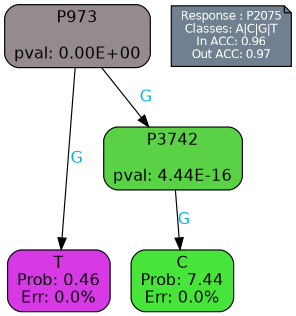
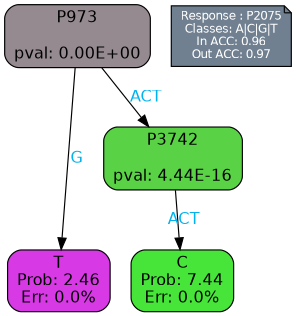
edge "P973 pval: 0.00E+00" -> "P3742 pval: 4.44E-16": label "G" -> "ACT"
edge "P3742 pval: 4.44E-16" -> "C Prob: 7.44 Err: 0.0%": label "G" -> "ACT"
node "T Prob: 0.46 Err: 0.0%": label "T Prob: 0.46 Err: 0.0%" -> "T Prob: 2.46 Err: 0.0%"
